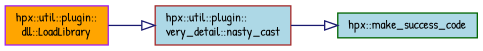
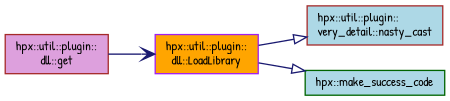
edge "hpx::util::plugin:: very_detail::nasty_cast" -> "hpx::make_success_code": now "hpx::util::plugin:: dll::LoadLibrary" -> "hpx::make_success_code"
node "hpx::util::plugin:: dll::get": added
